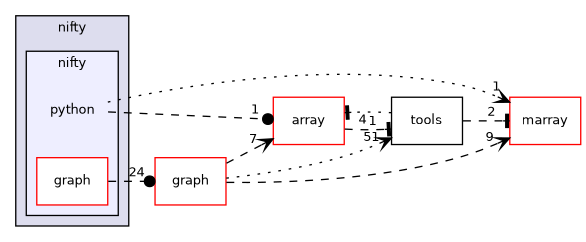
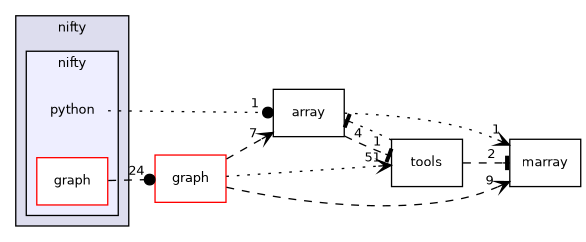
edge "python" -> "marray": now "array" -> "marray"
edge "python" -> "array": style dashed -> dotted
node "array": color red -> black
node "marray": color red -> black
